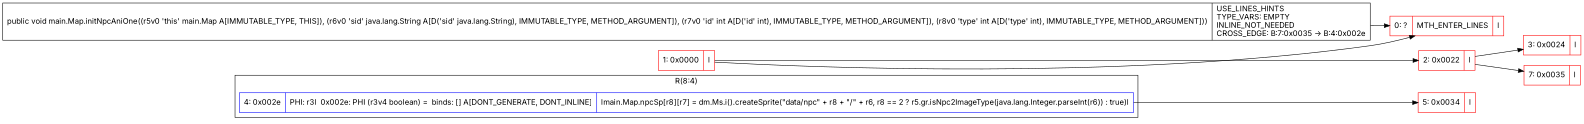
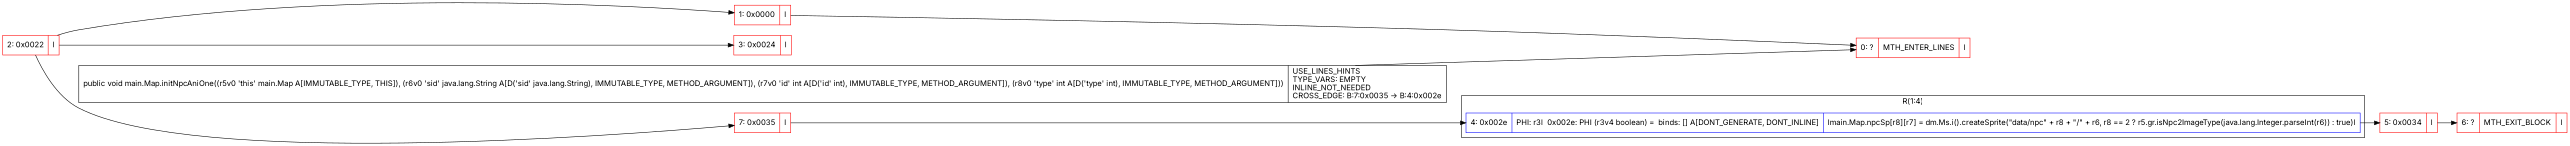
edge "1: 0x0000" -> "2: 0x0022": reversed
cluster "R(8:4)": label "R(8:4)" -> "R(1:4)"
edge "7: 0x0035" -> "4: 0x002e": added
node "6: ?": added
